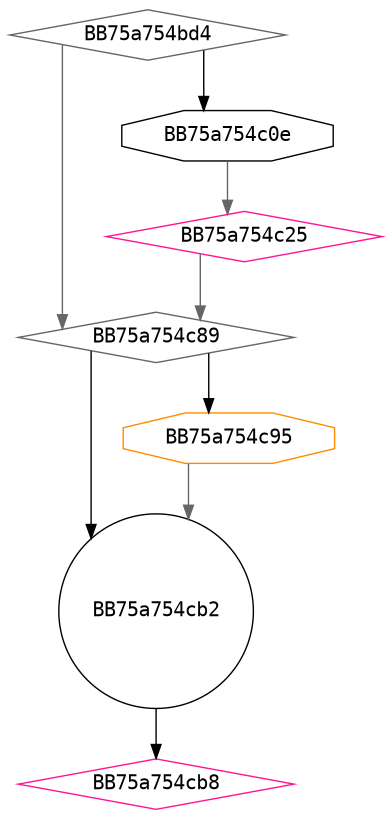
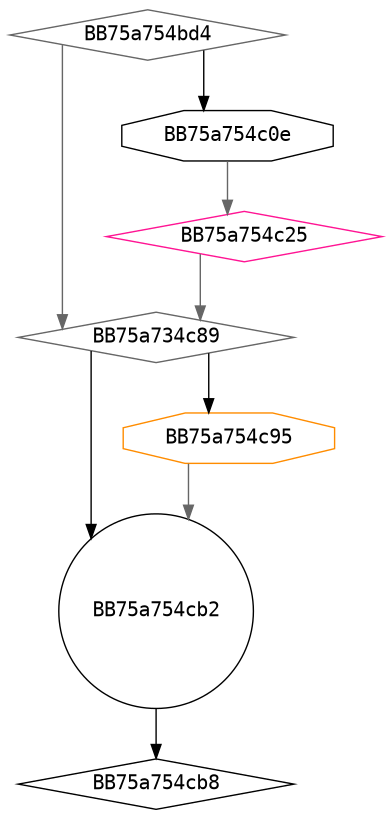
node "BB75a754c89": label "BB75a754c89" -> "BB75a734c89"
node "BB75a754cb8": color deeppink -> black
